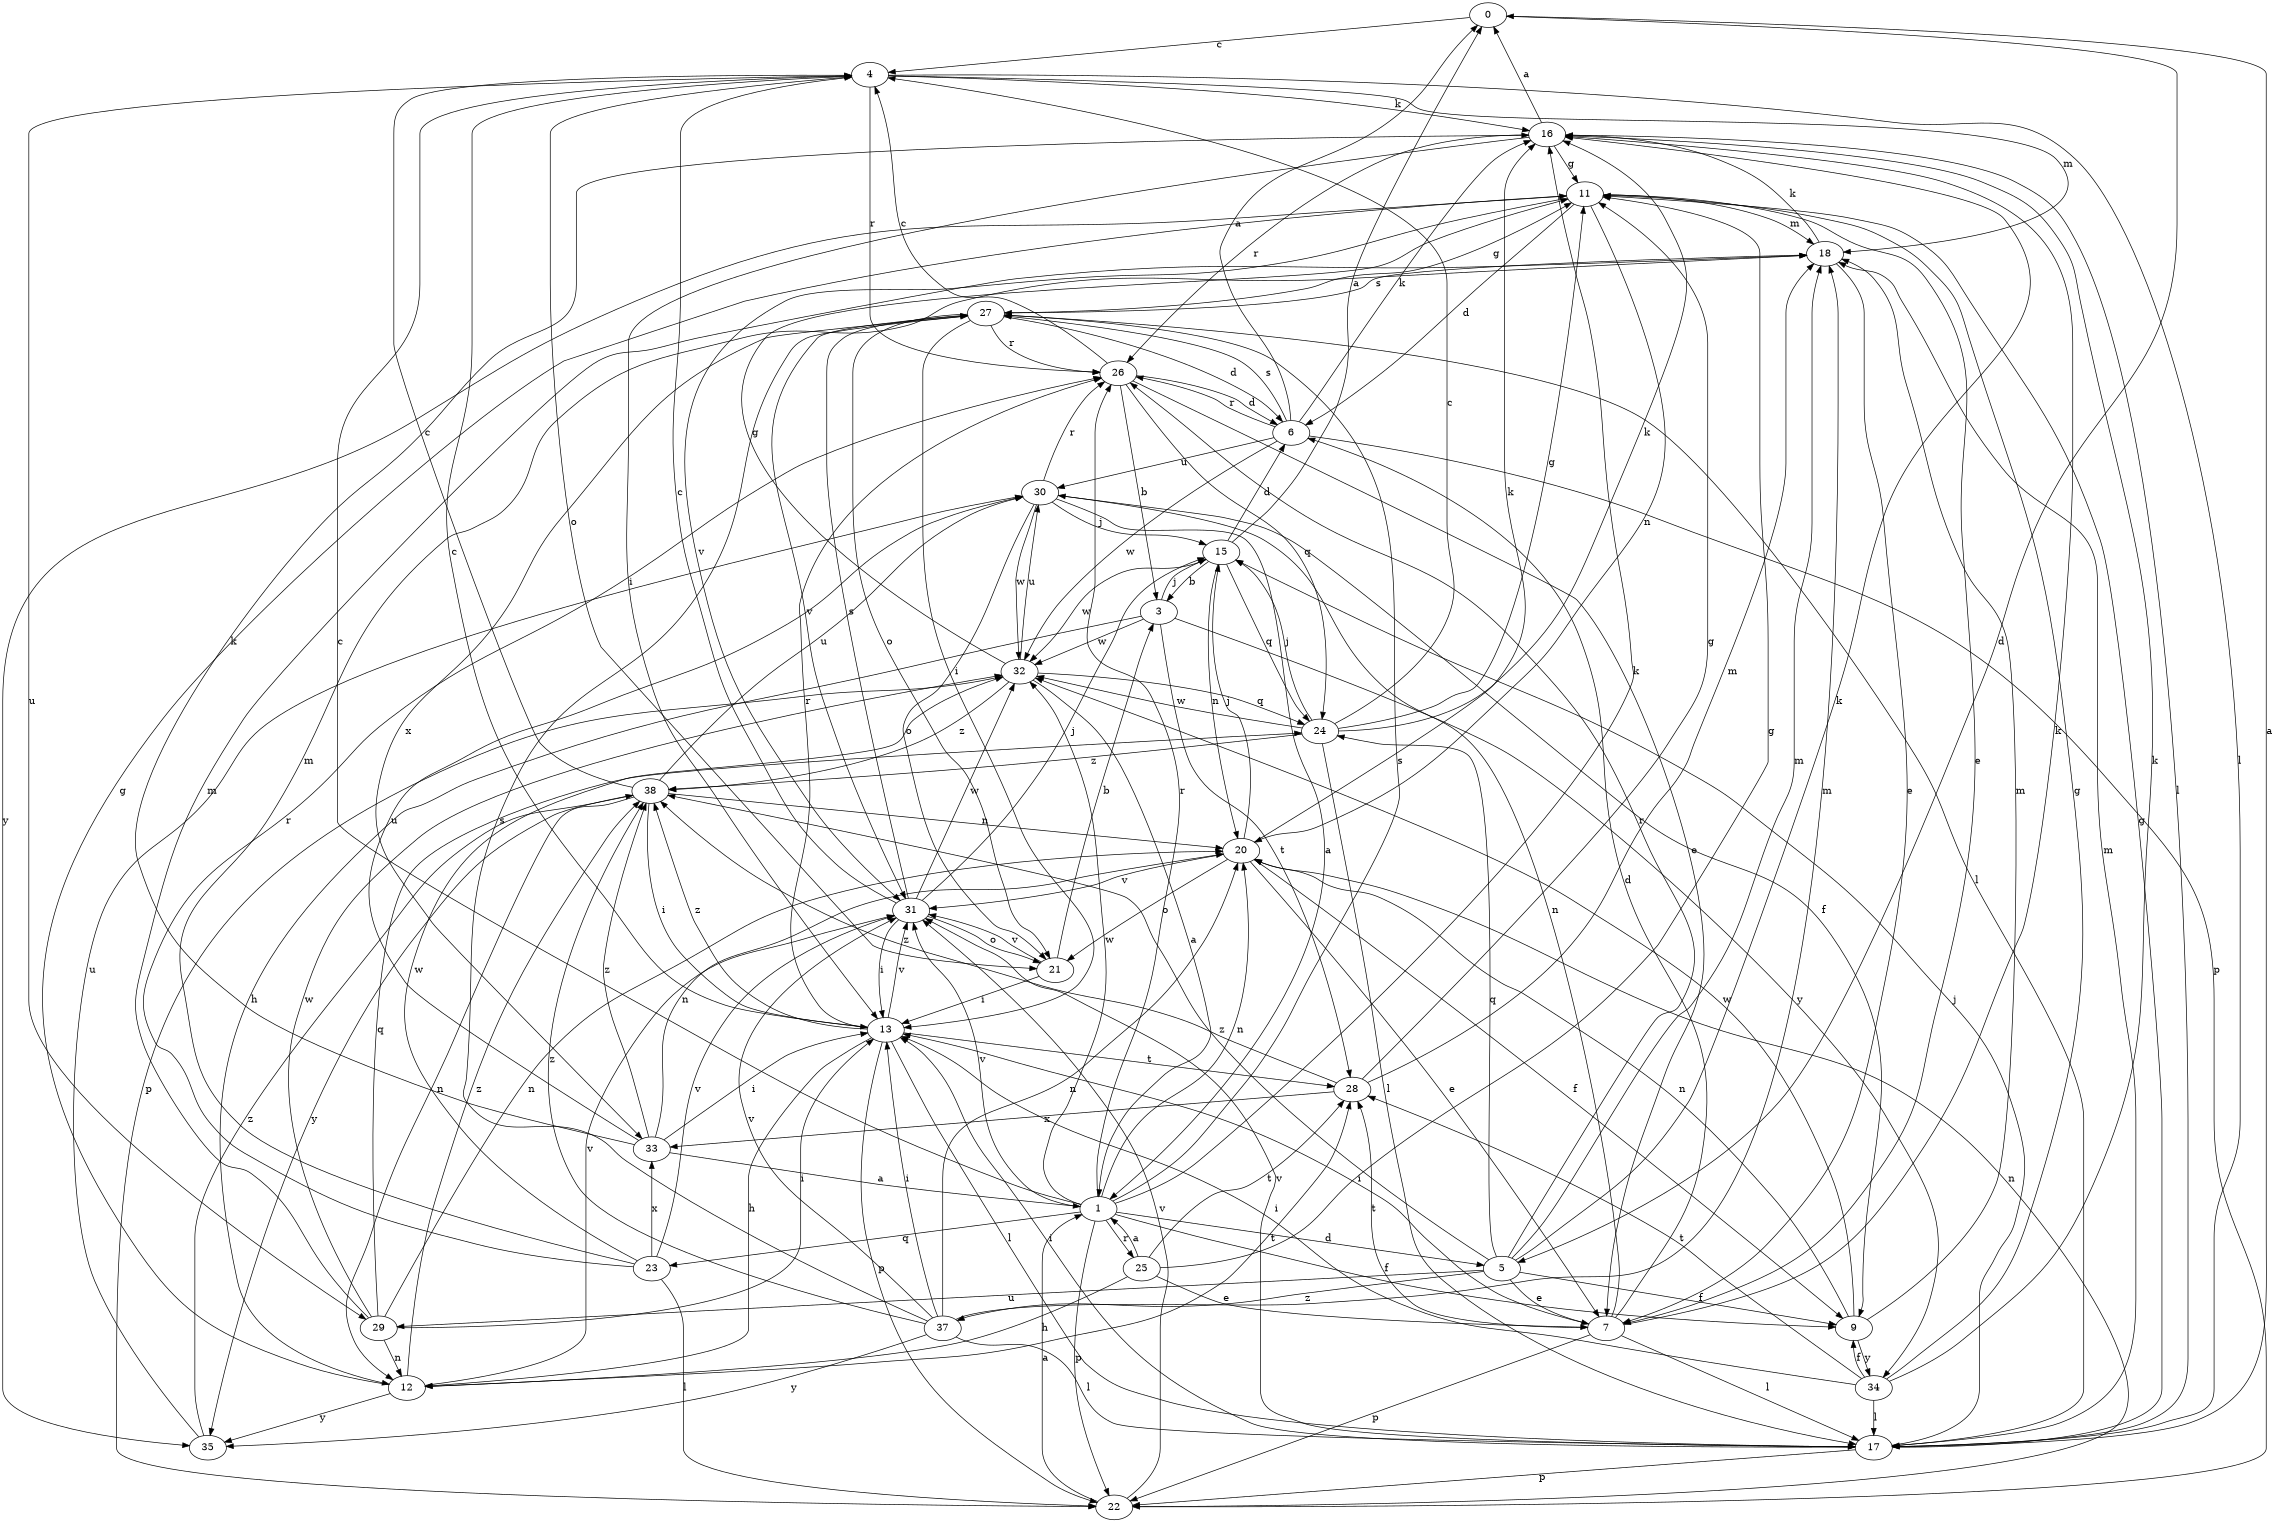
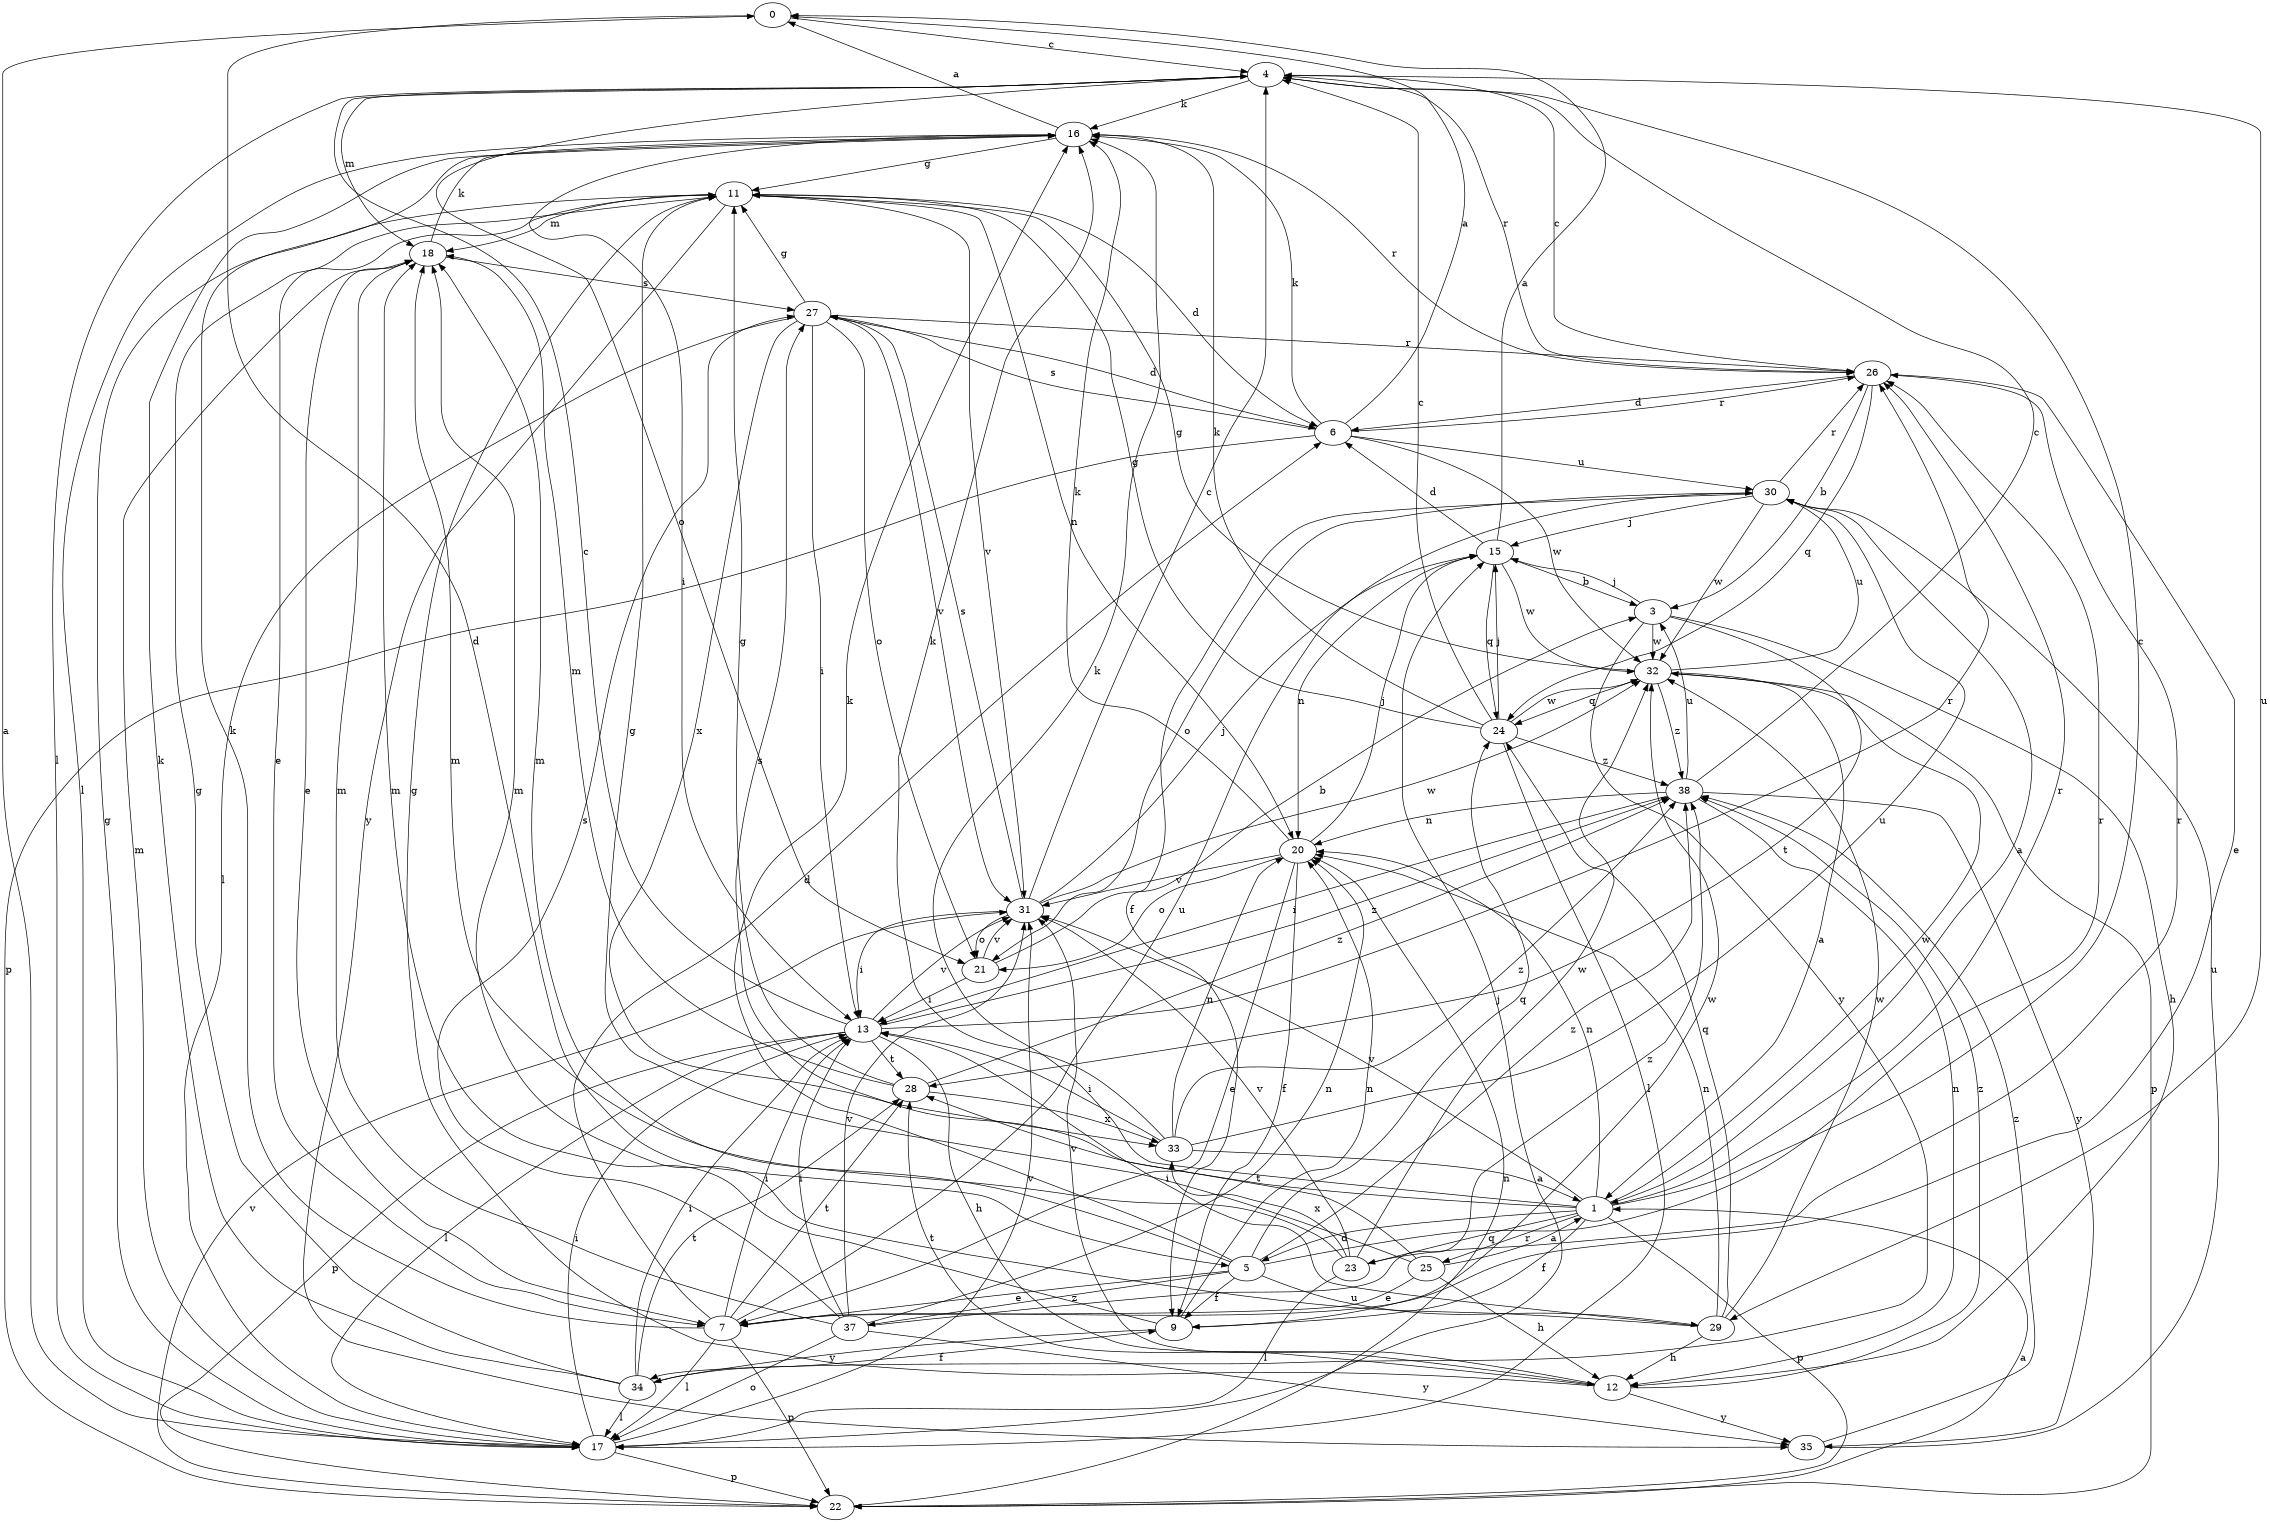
edge "38" -> "30": now "38" -> "3"
edge "7" -> "30": label "n" -> "u"
edge "29" -> "12": label "n" -> "h"
edge "37" -> "17": label "l" -> "o"
edge "23" -> "22": now "23" -> "17"
